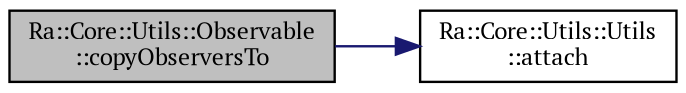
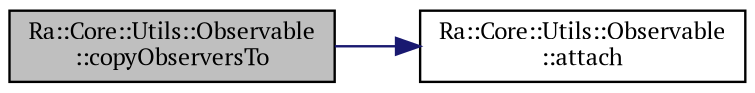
node "Ra::Core::Utils::Utils ::attach": label "Ra::Core::Utils::Utils ::attach" -> "Ra::Core::Utils::Observable ::attach"
